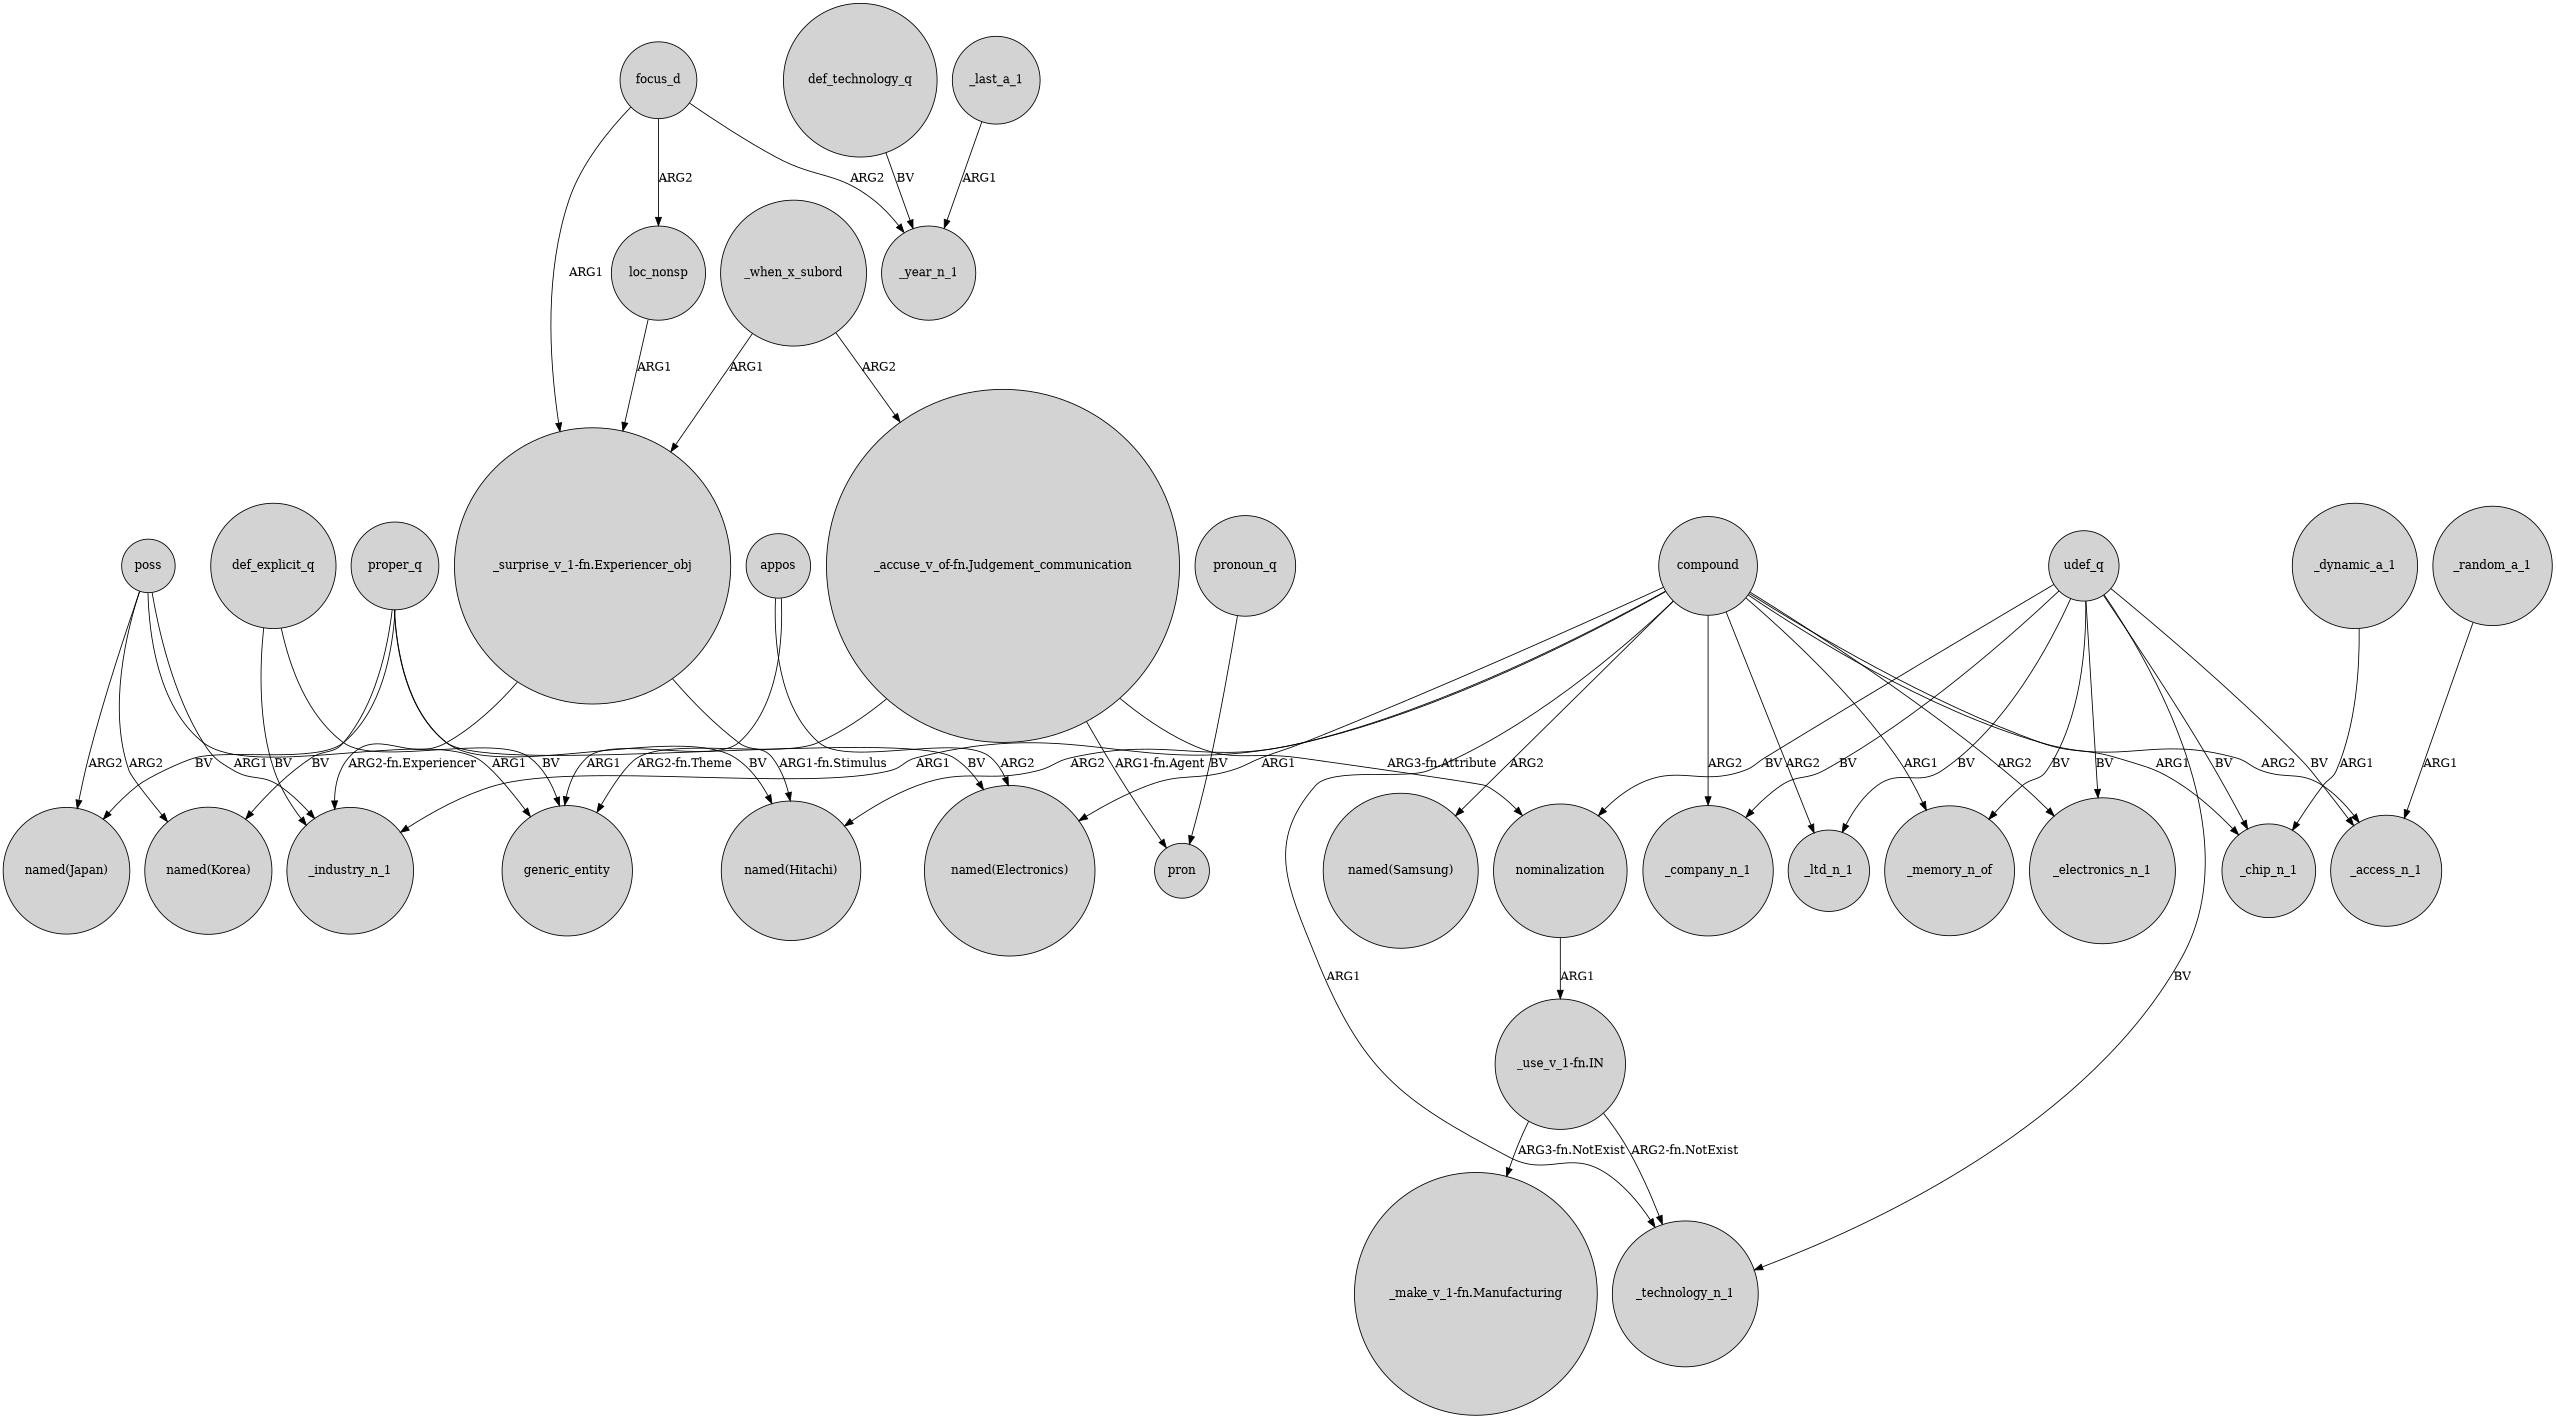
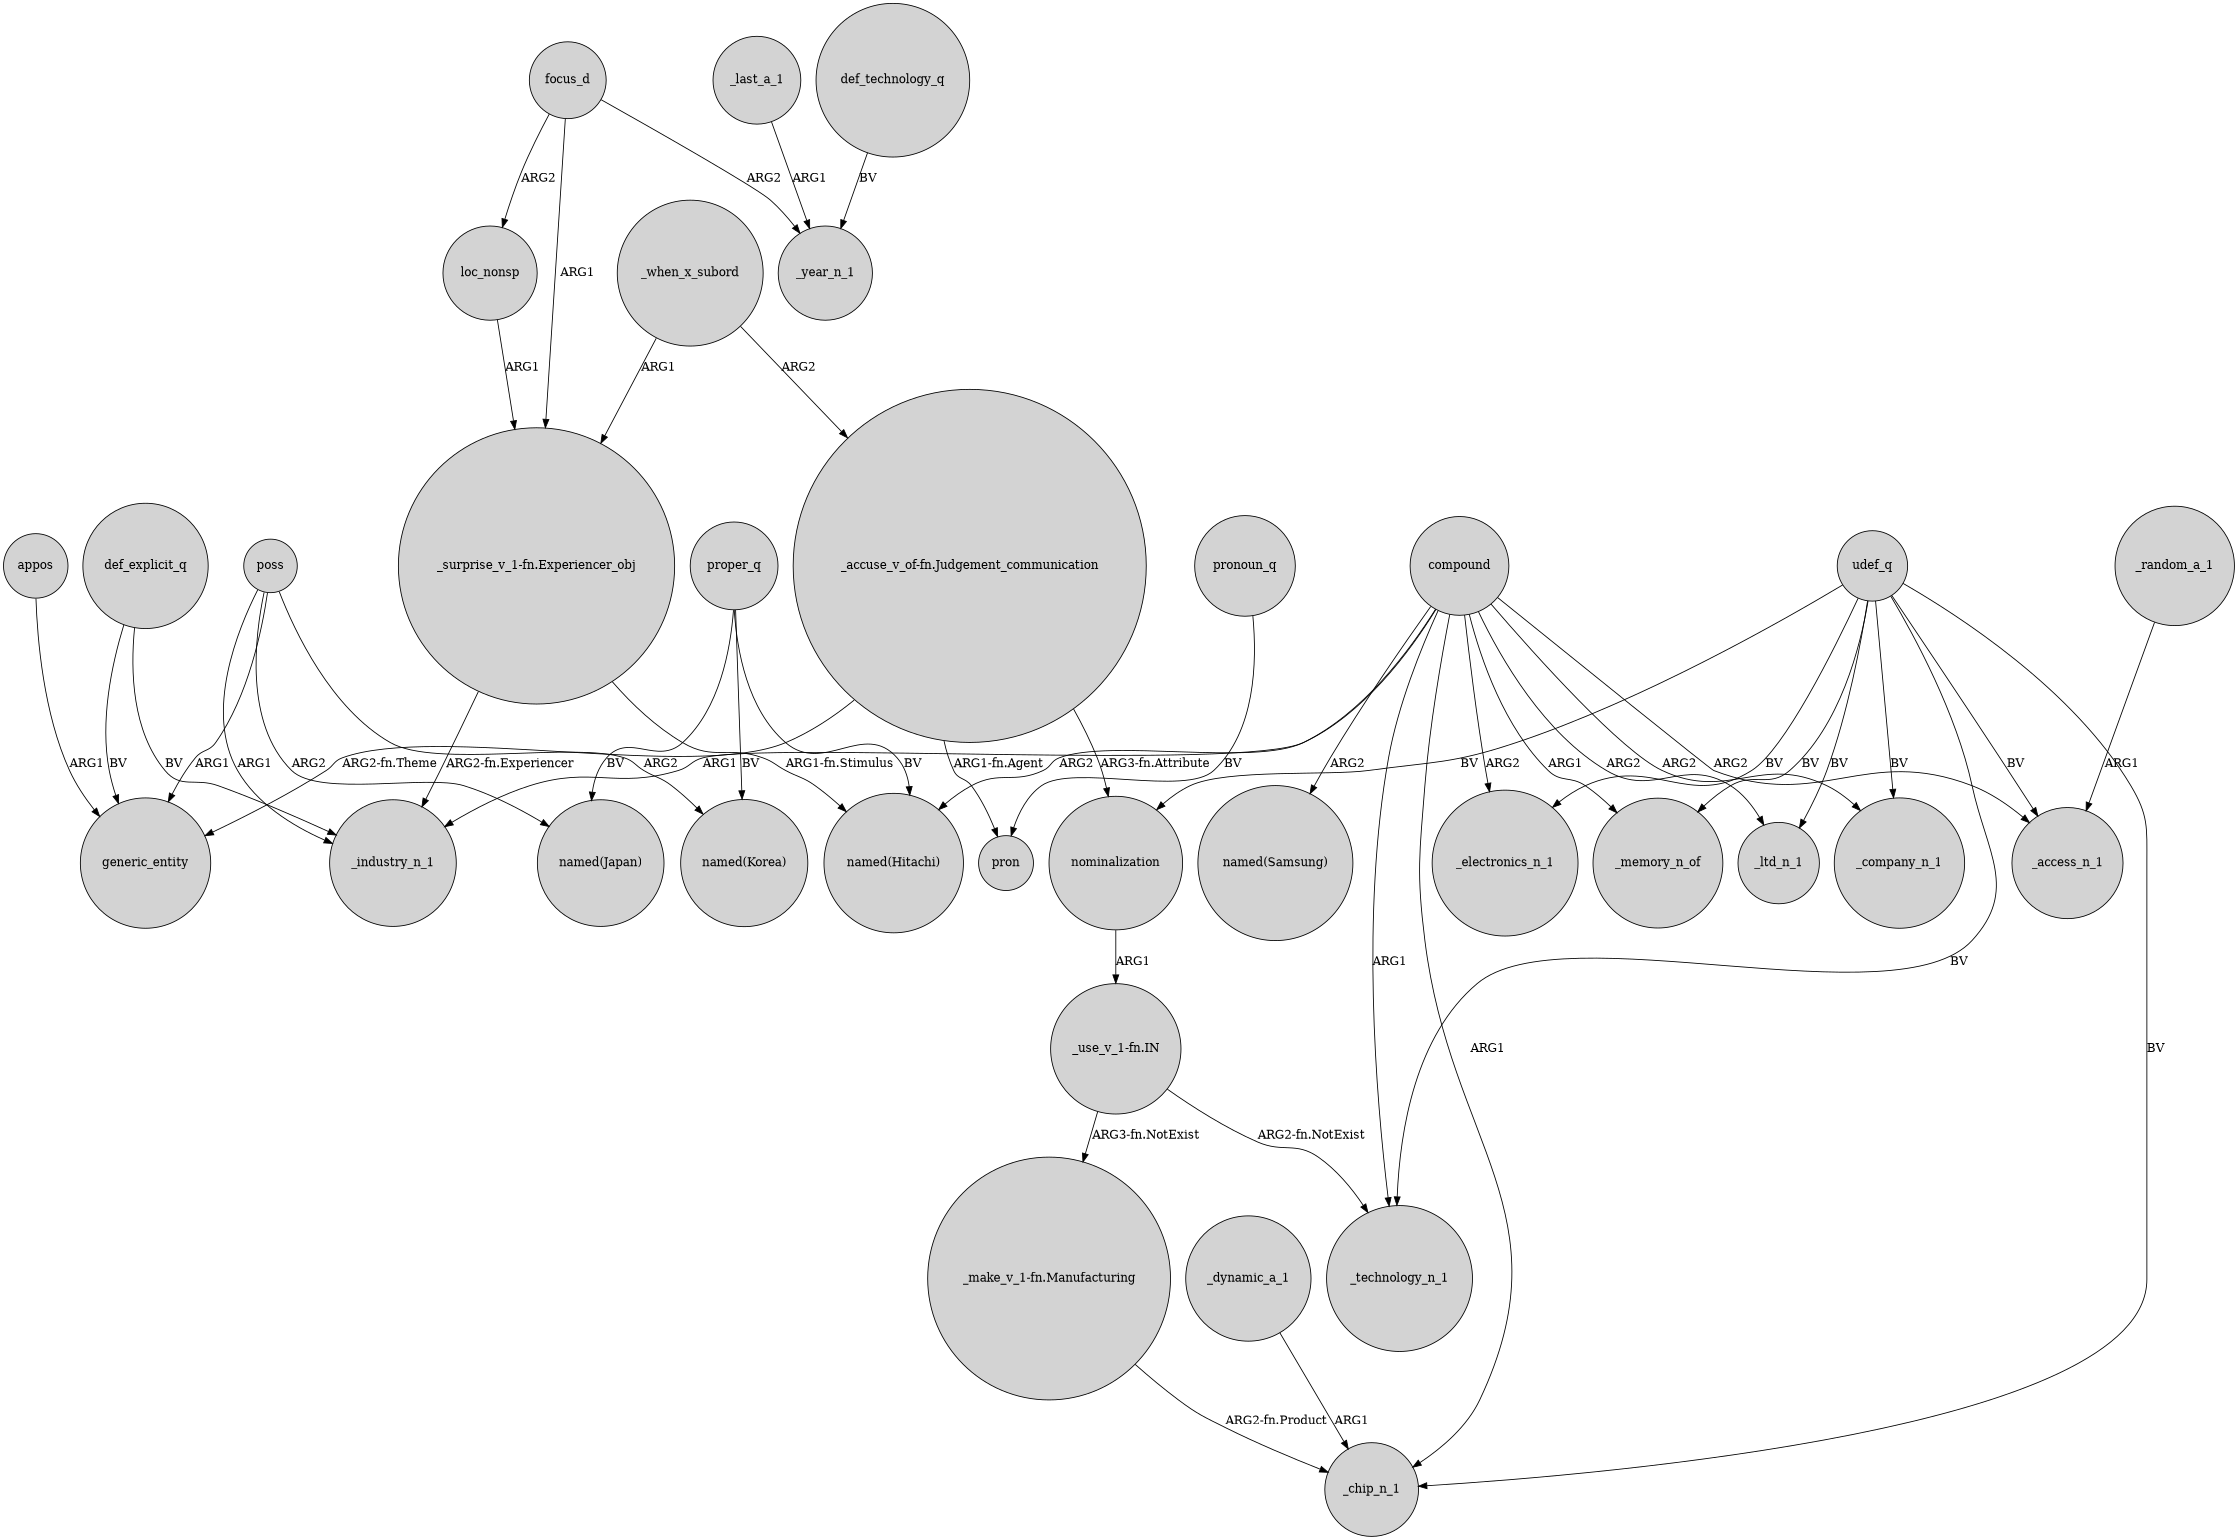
node "named(Electronics)": removed
edge "_make_v_1-fn.Manufacturing" -> "_chip_n_1": added, label "ARG2-fn.Product"
